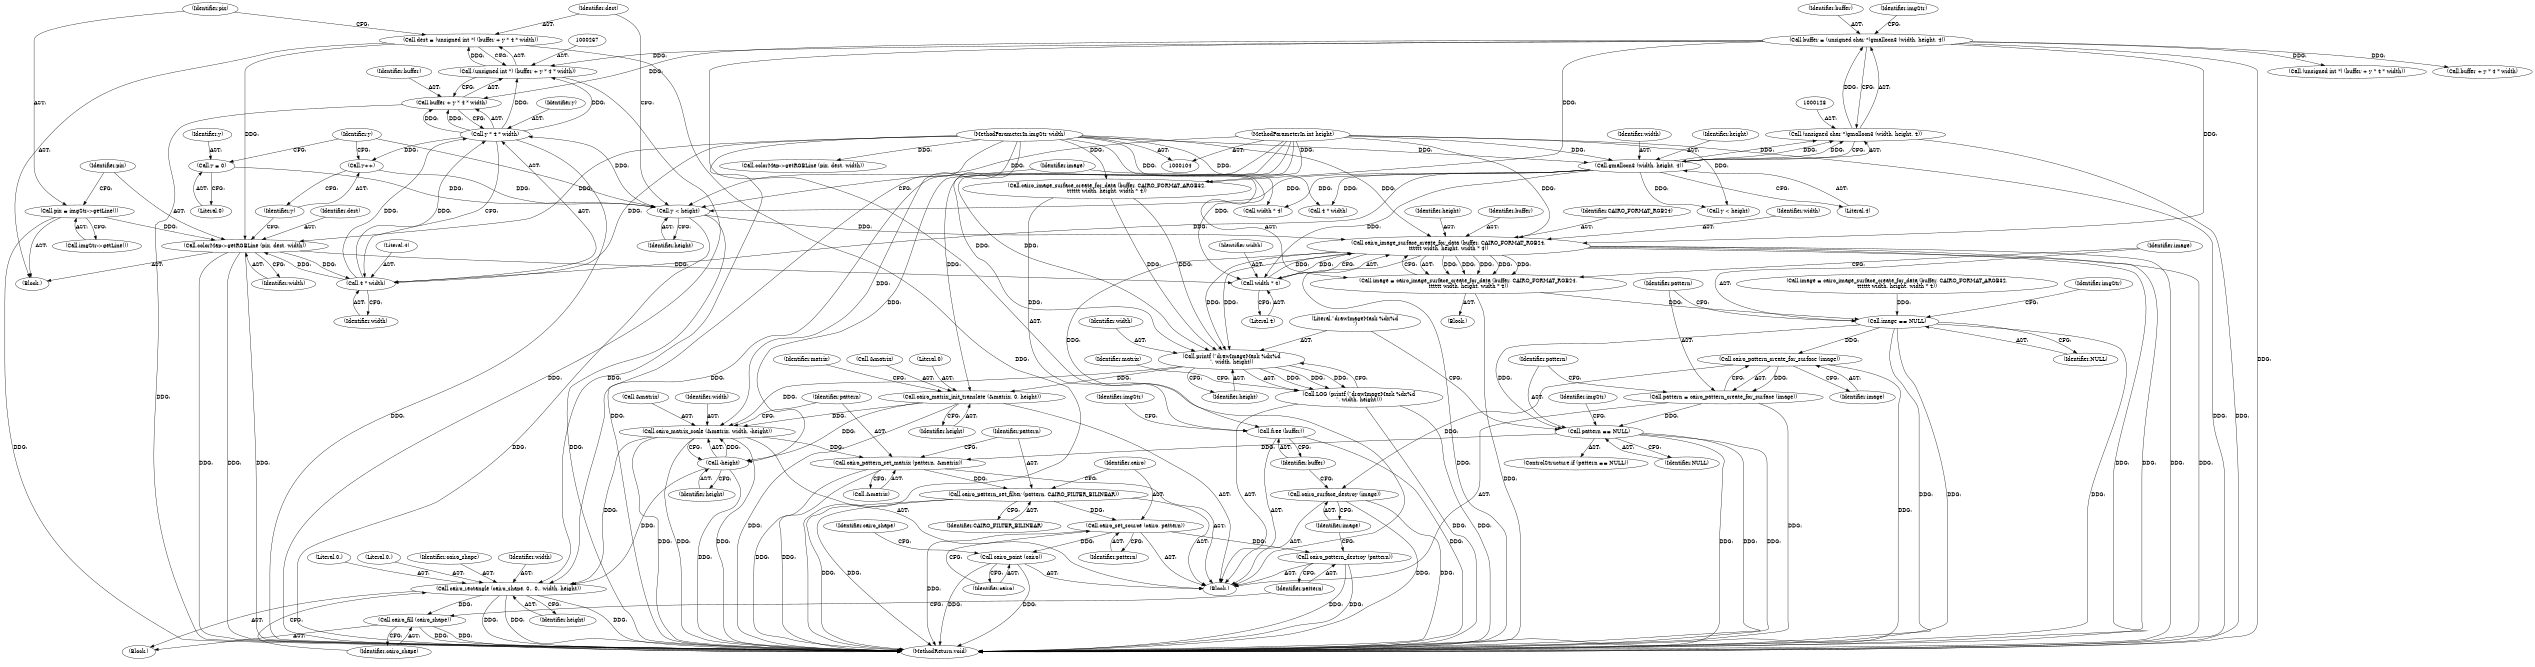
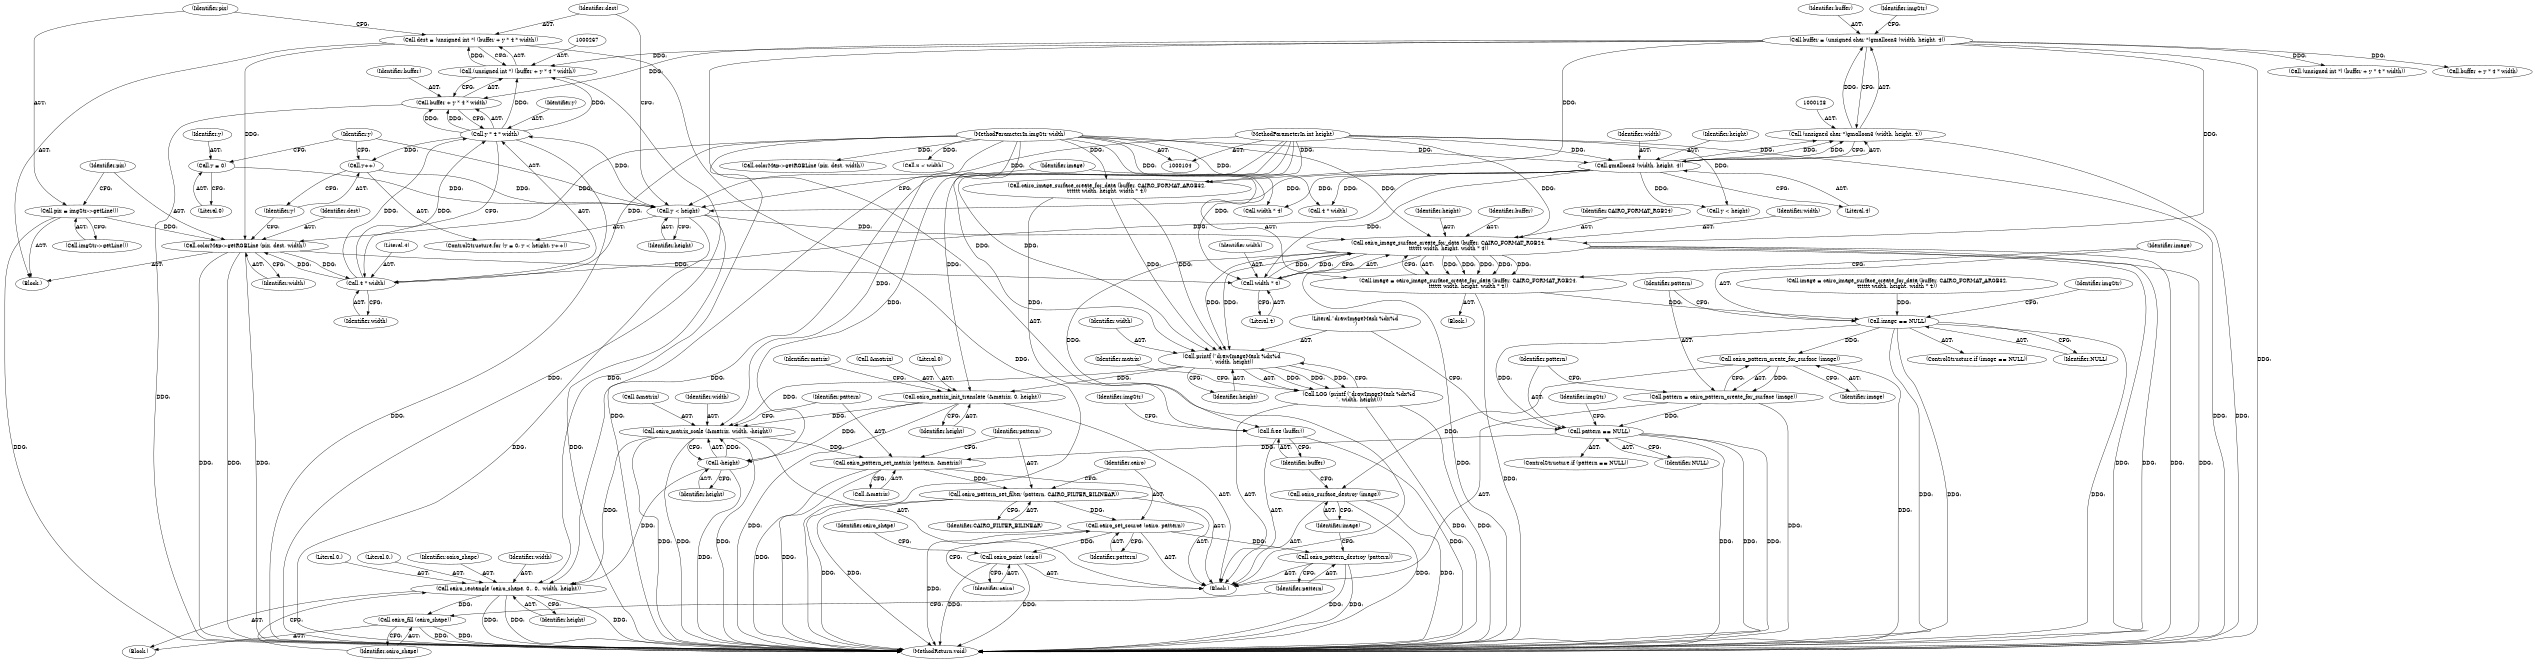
node "(Call,x < width)": added
node "(ControlStructure,for (y = 0; y < height; y++))": added
node "(ControlStructure,if (image == NULL))": added
